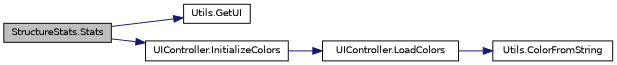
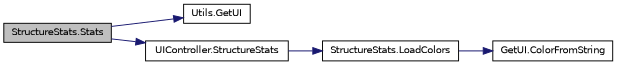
node "UIController.InitializeColors": label "UIController.InitializeColors" -> "UIController.StructureStats"
node "UIController.LoadColors": label "UIController.LoadColors" -> "StructureStats.LoadColors"
node "Utils.ColorFromString": label "Utils.ColorFromString" -> "GetUI.ColorFromString"
